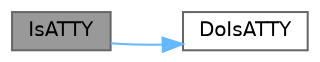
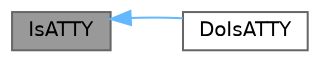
edge "IsATTY" -> "DoIsATTY": reversed
